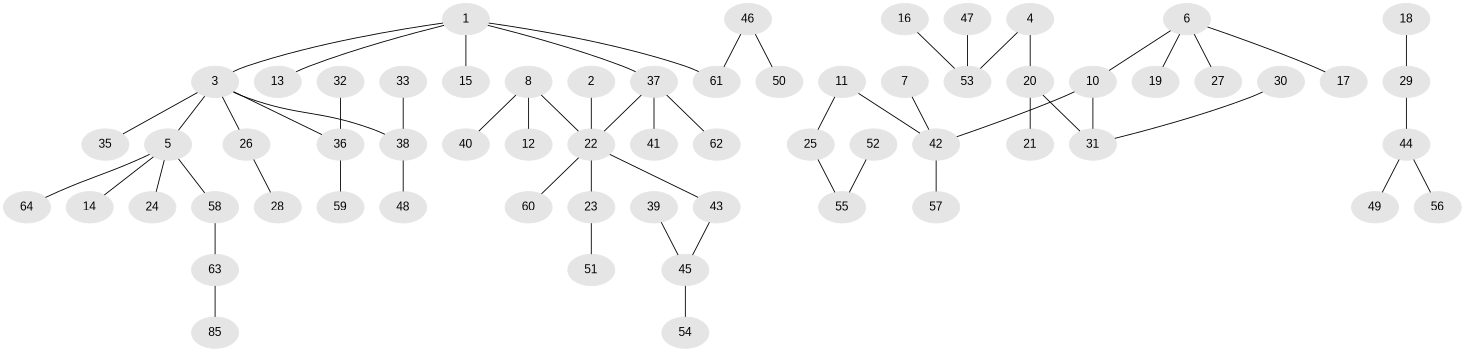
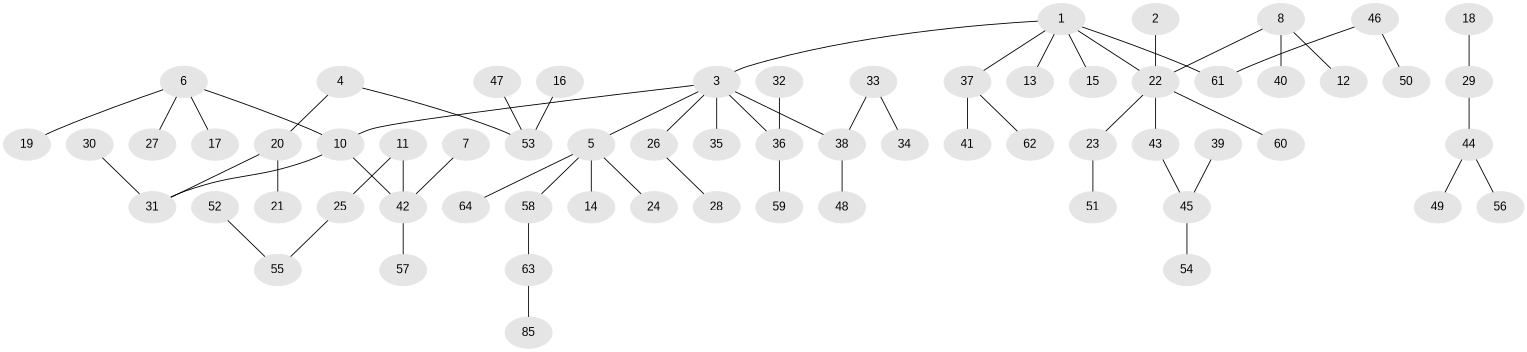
edge "3" -- "10": added
edge "37" -- "22": now "1" -- "22"
node "34": added
